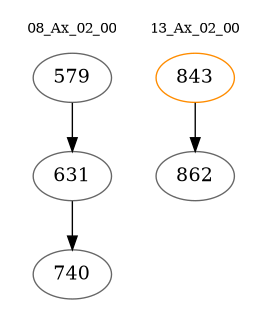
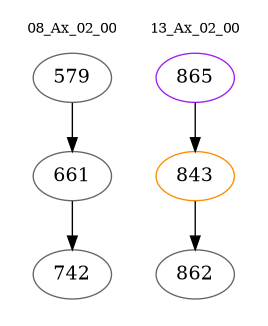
node "865": added
node "631": label "631" -> "661"
node "740": label "740" -> "742"
